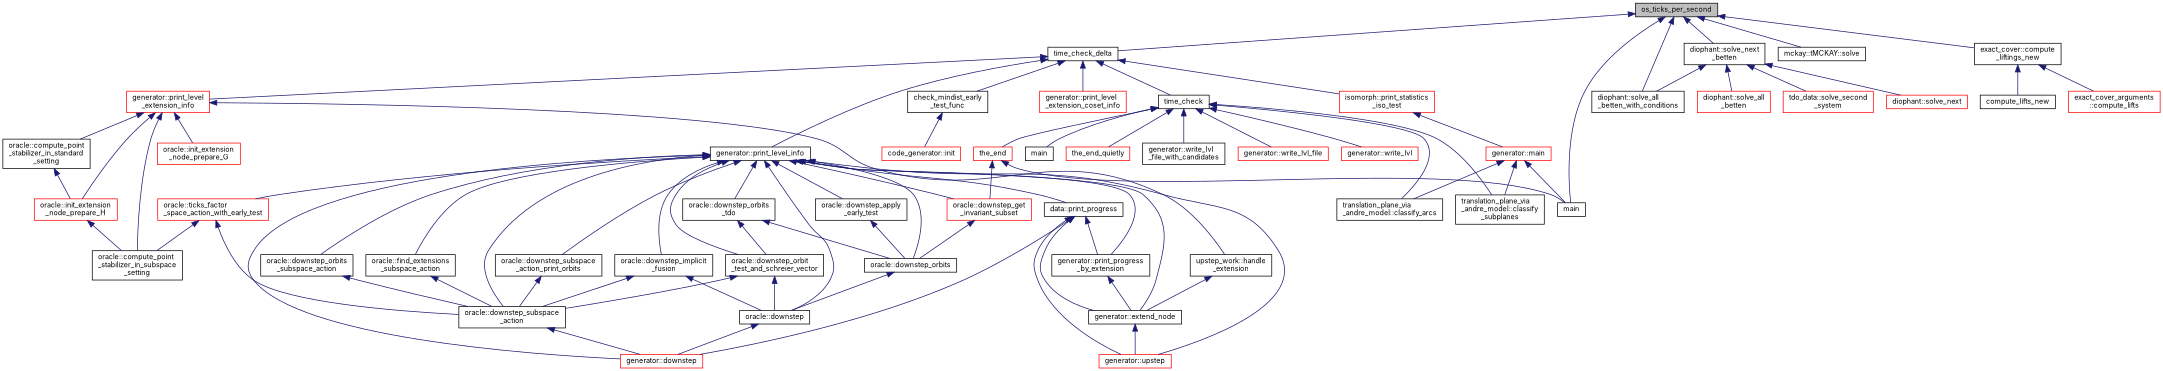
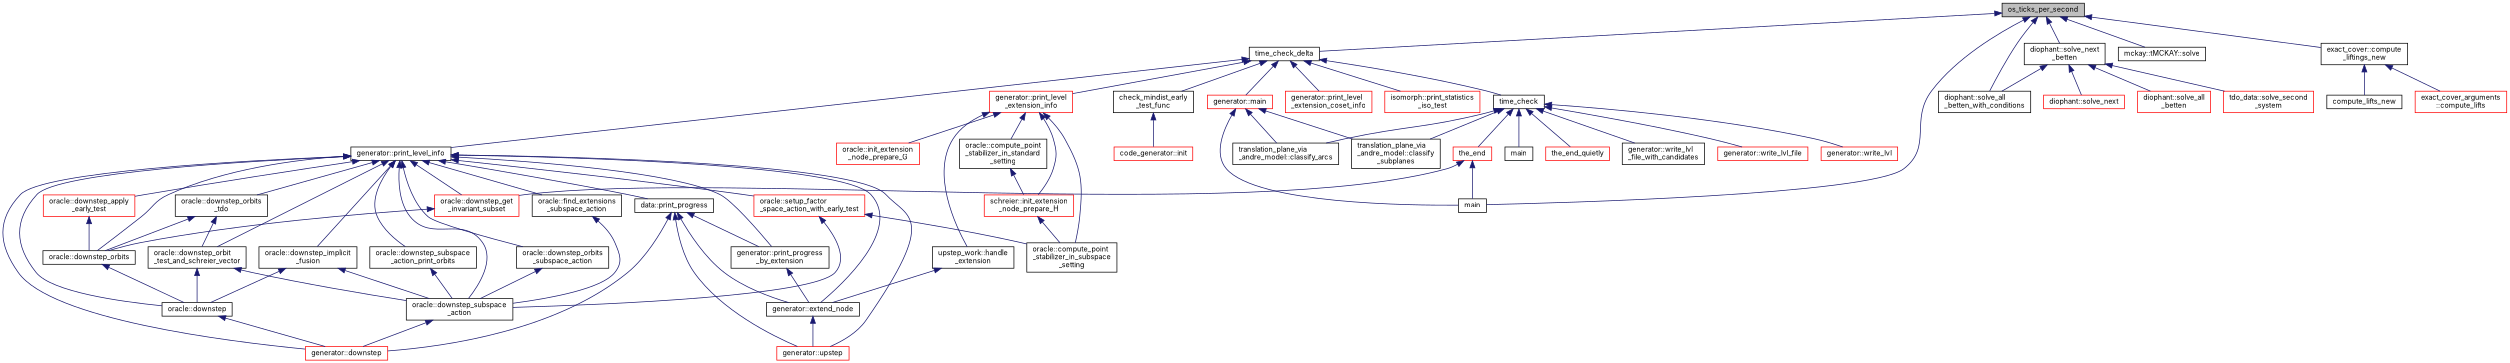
edge "generator::main" -> "isomorph::print_statistics _iso_test": now "generator::main" -> "time_check_delta"
node "oracle::init_extension _node_prepare_H": label "oracle::init_extension _node_prepare_H" -> "schreier::init_extension _node_prepare_H"
node "oracle::ticks_factor _space_action_with_early_test": label "oracle::ticks_factor _space_action_with_early_test" -> "oracle::setup_factor _space_action_with_early_test"
node "oracle::downstep_apply _early_test": color black -> red
